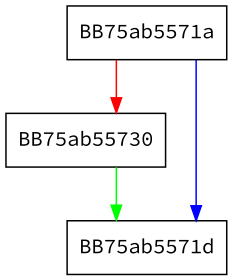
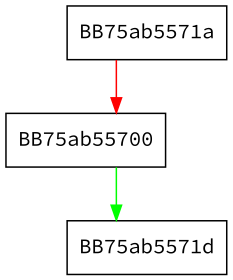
edge "BB75ab5571a" -> "BB75ab5571d": removed
node "BB75ab55730": label "BB75ab55730" -> "BB75ab55700"
